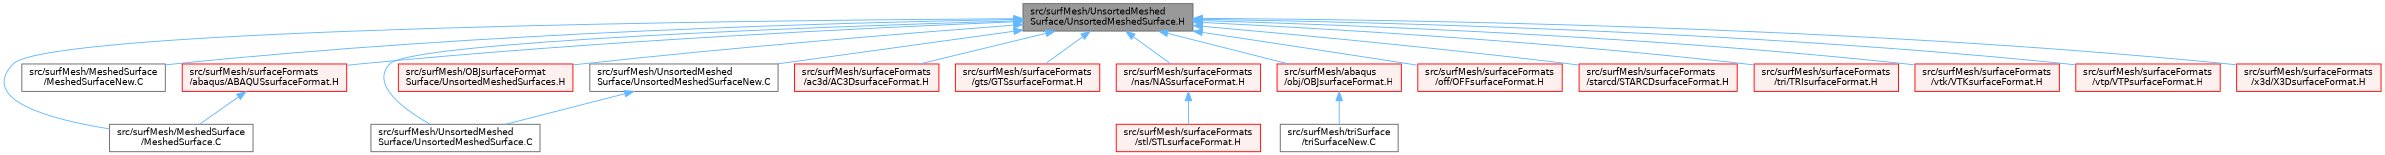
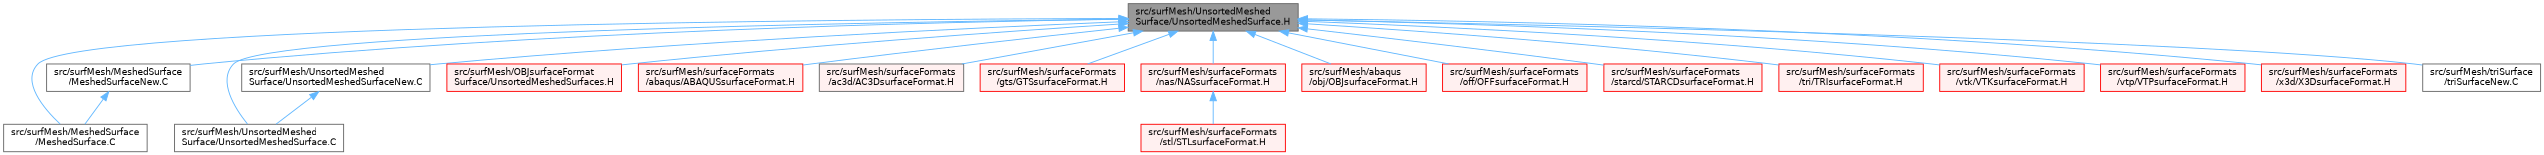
node "src/surfMesh/surfaceFormats /ac3d/AC3DsurfaceFormat.H": color red -> grey40
edge "src/surfMesh/MeshedSurface /MeshedSurface.C" -> "src/surfMesh/surfaceFormats /abaqus/ABAQUSsurfaceFormat.H": now "src/surfMesh/MeshedSurface /MeshedSurface.C" -> "src/surfMesh/MeshedSurface /MeshedSurfaceNew.C"
edge "src/surfMesh/triSurface /triSurfaceNew.C" -> "src/surfMesh/abaqus /obj/OBJsurfaceFormat.H": now "src/surfMesh/triSurface /triSurfaceNew.C" -> "src/surfMesh/UnsortedMeshed Surface/UnsortedMeshedSurface.H"
